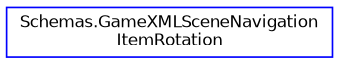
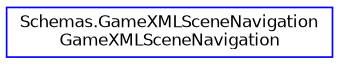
node "Schemas.GameXMLSceneNavigation ItemRotation": label "Schemas.GameXMLSceneNavigation ItemRotation" -> "Schemas.GameXMLSceneNavigation GameXMLSceneNavigation"
